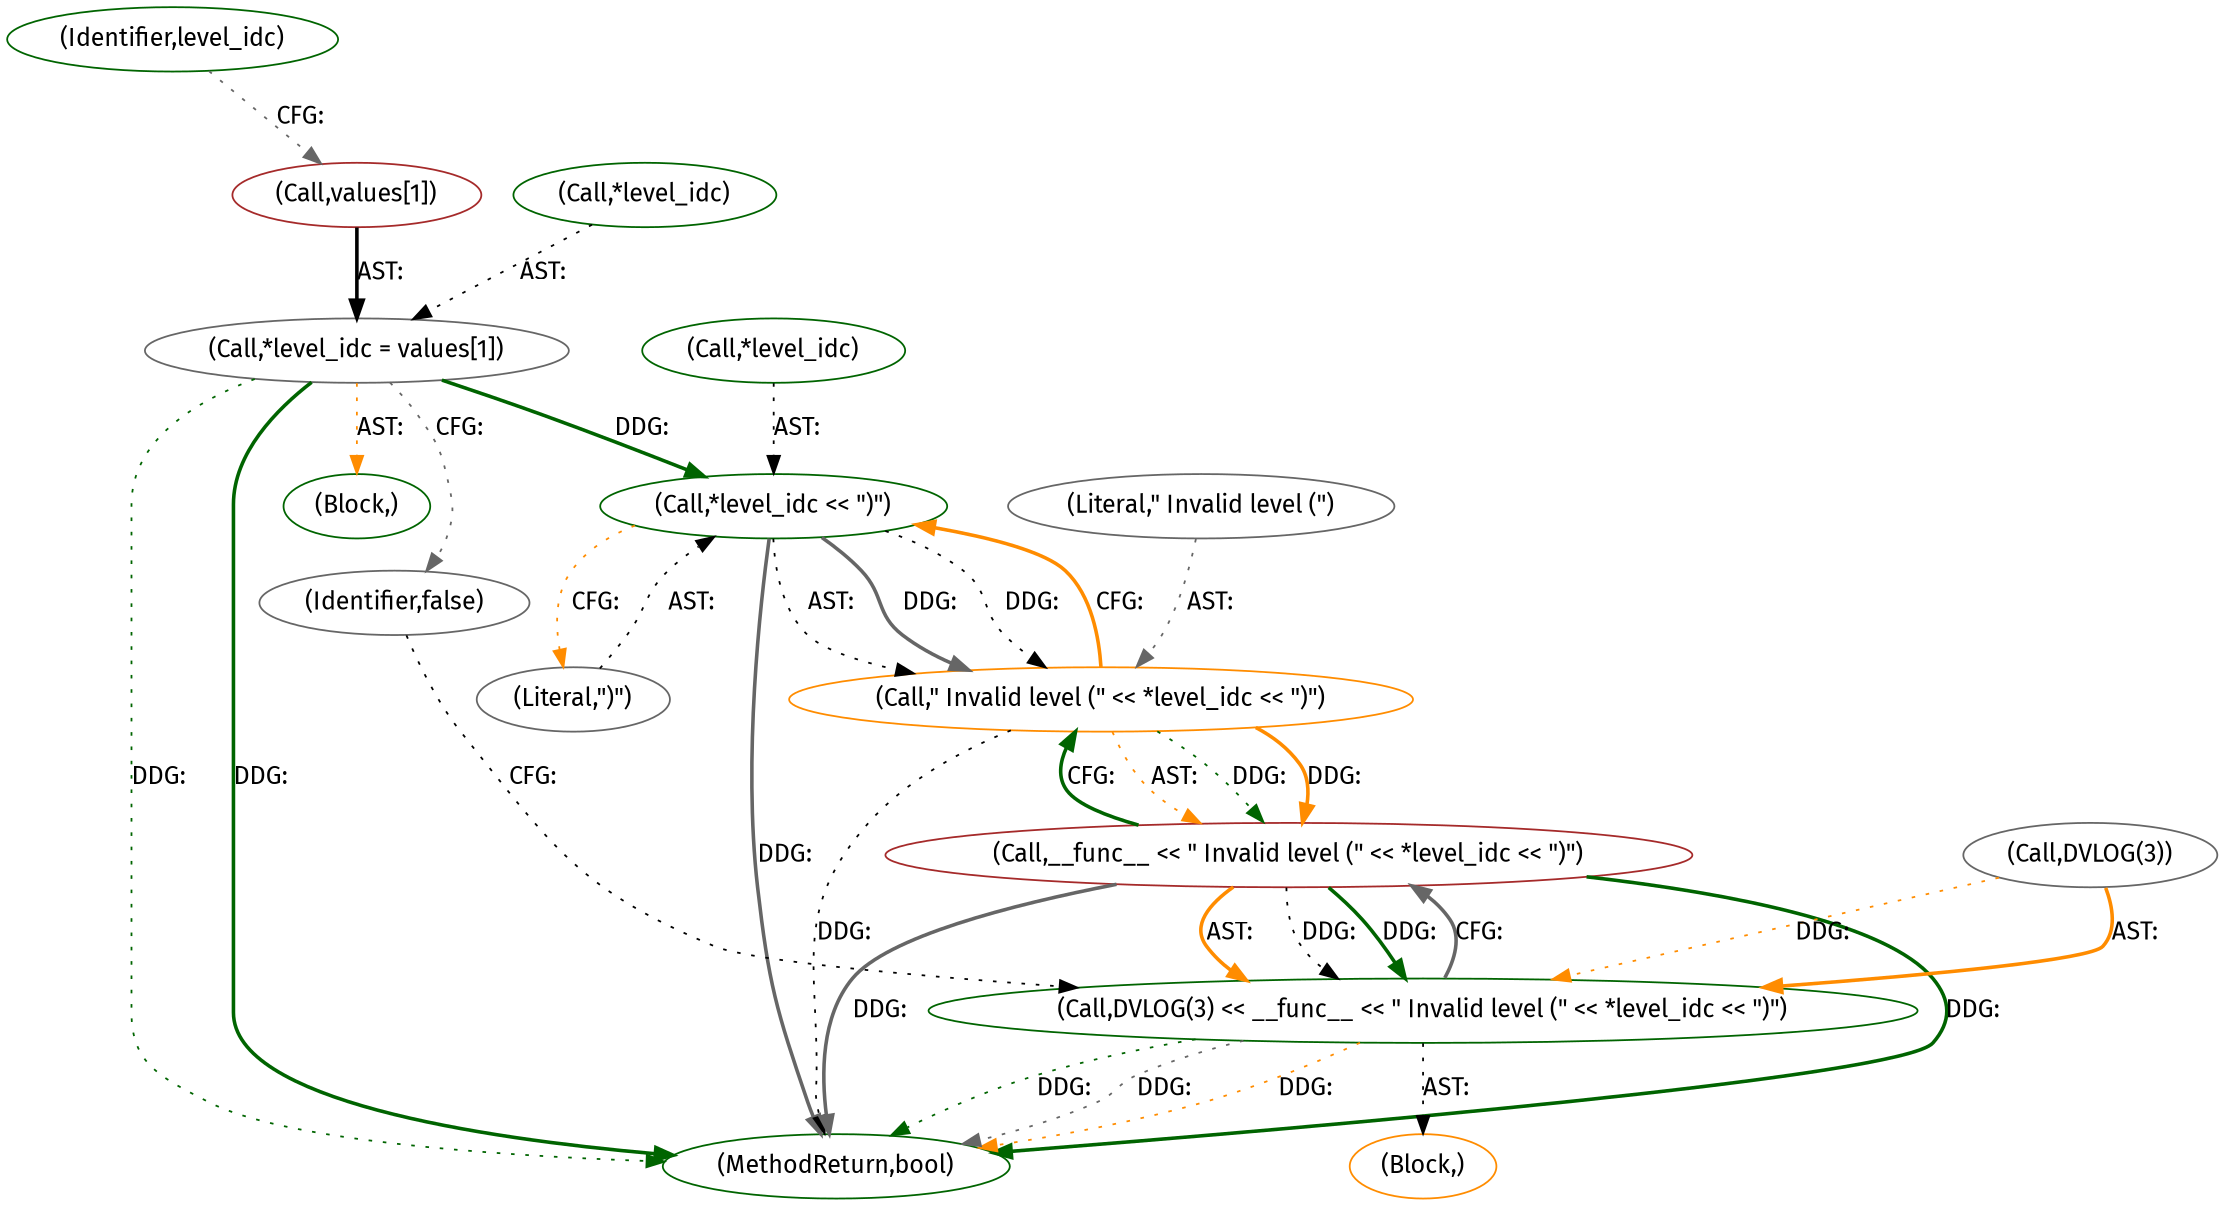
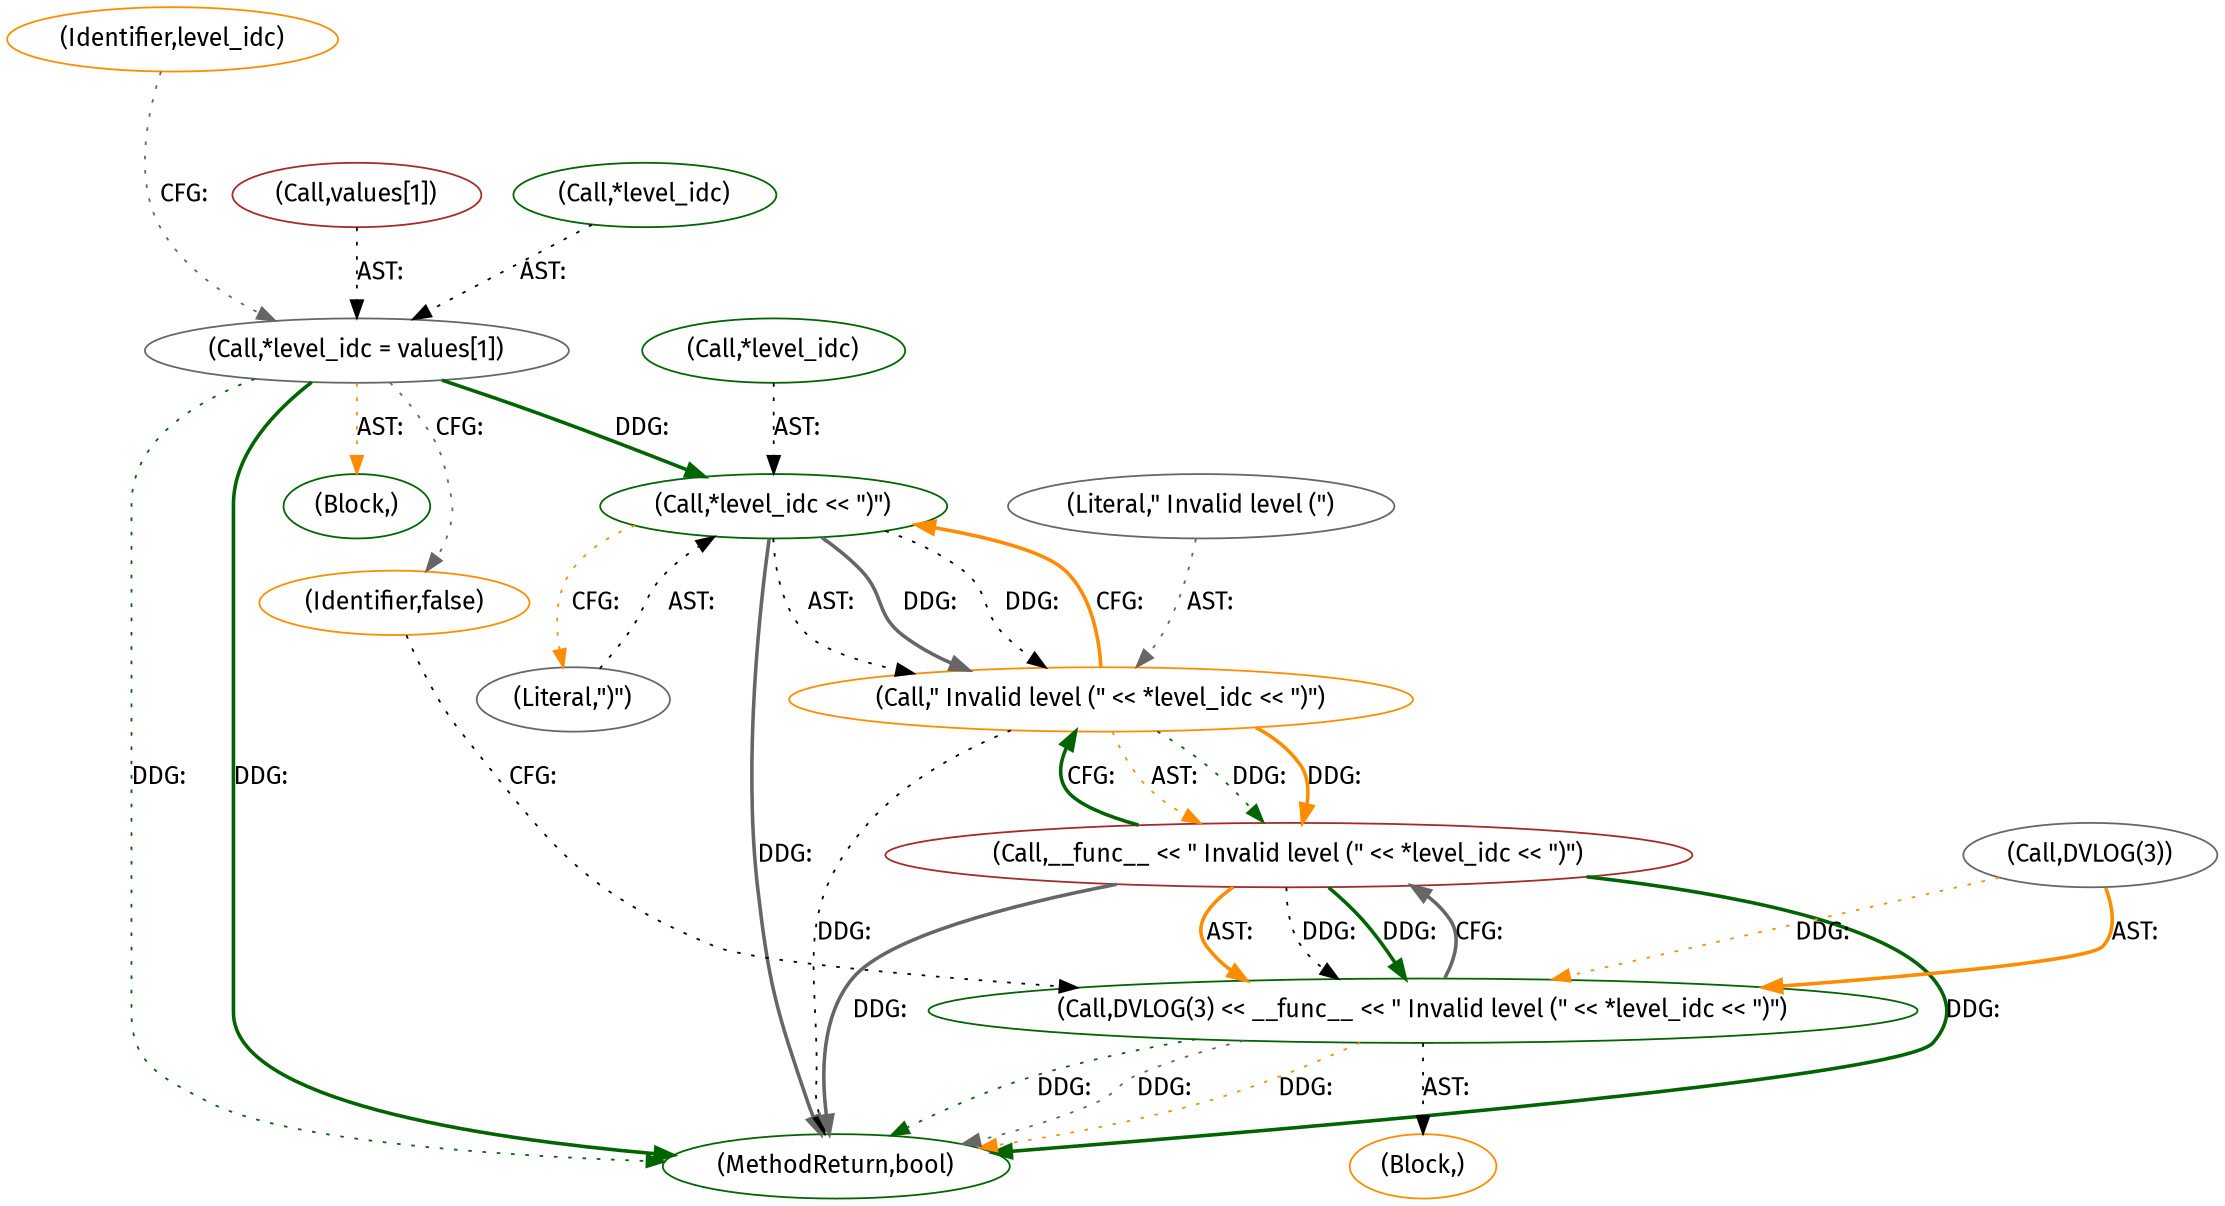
node "(Identifier,level_idc)": color darkgreen -> darkorange
edge "(Identifier,level_idc)" -> "(Call,values[1])": now "(Identifier,level_idc)" -> "(Call,*level_idc = values[1])"
edge "(Call,values[1])" -> "(Call,*level_idc = values[1])": style bold -> dotted
node "(Identifier,false)": color gray40 -> darkorange
